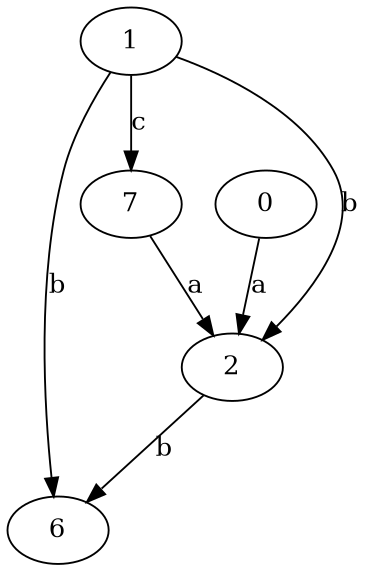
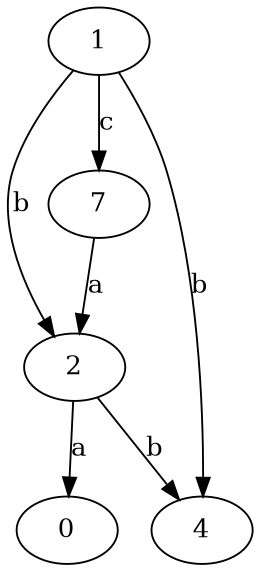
edge "0" -> "2": reversed
node "6": label "6" -> "4"
